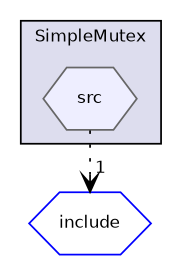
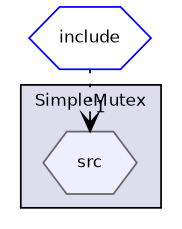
edge "src" -> "include": reversed
